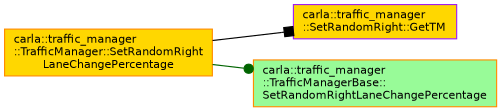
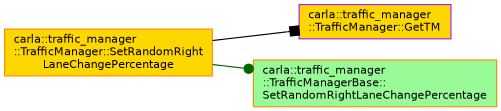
node "carla::traffic_manager ::SetRandomRight::GetTM": label "carla::traffic_manager ::SetRandomRight::GetTM" -> "carla::traffic_manager ::TrafficManager::GetTM"
